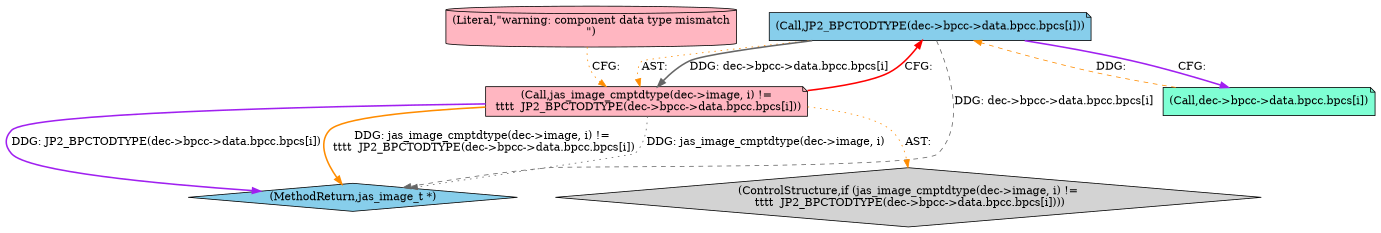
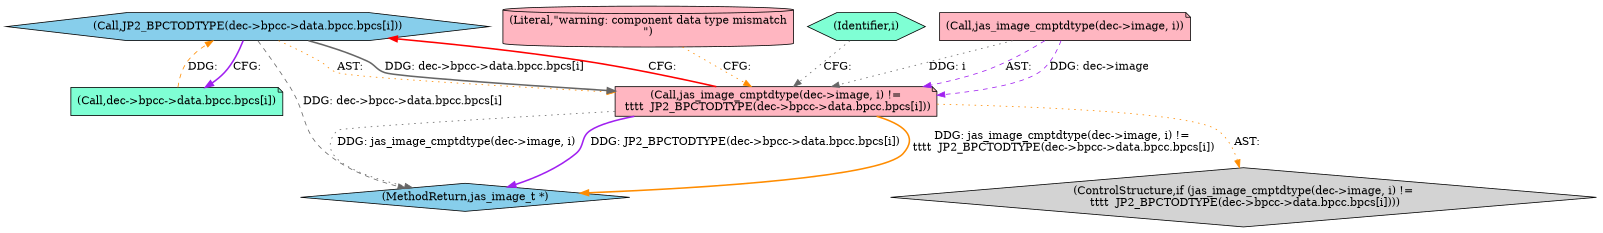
node "(Identifier,i)": added
node "(Call,JP2_BPCTODTYPE(dec->bpcc->data.bpcc.bpcs[i]))": shape note -> hexagon
node "(Call,jas_image_cmptdtype(dec->image, i))": added
